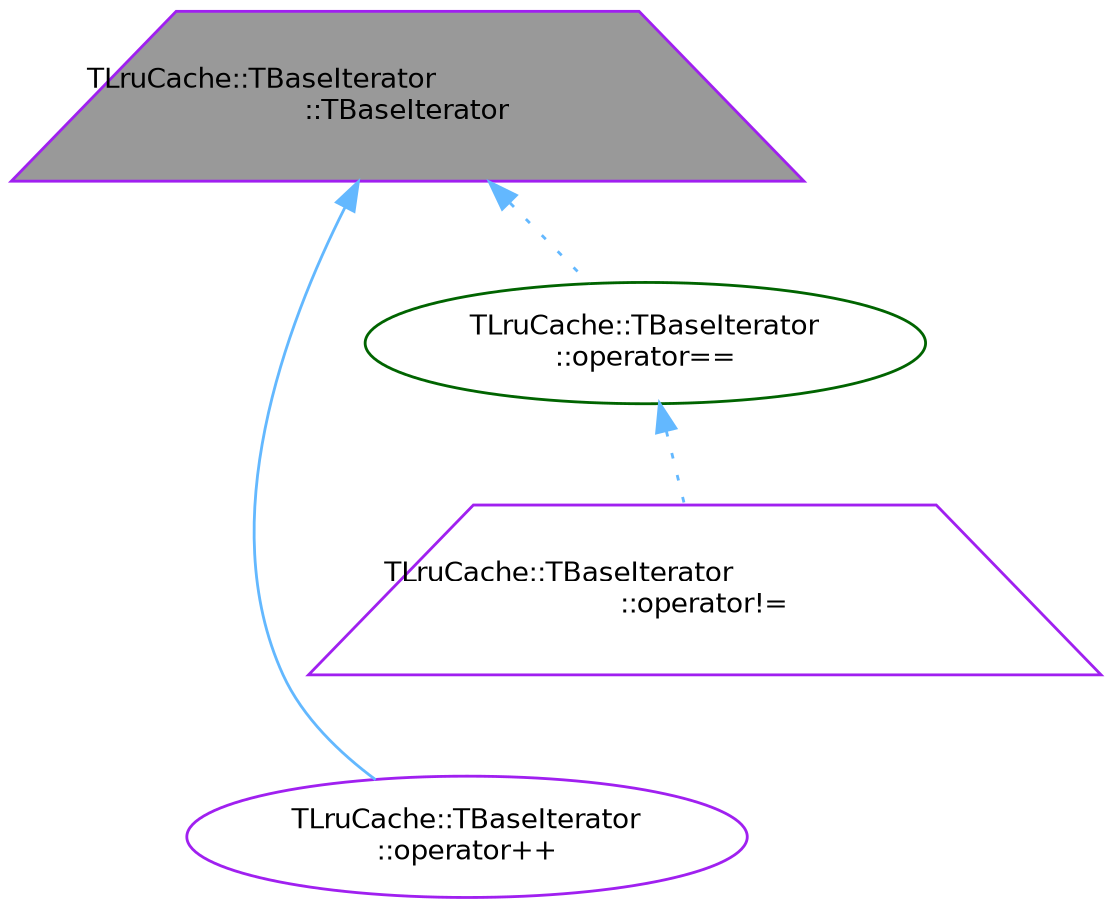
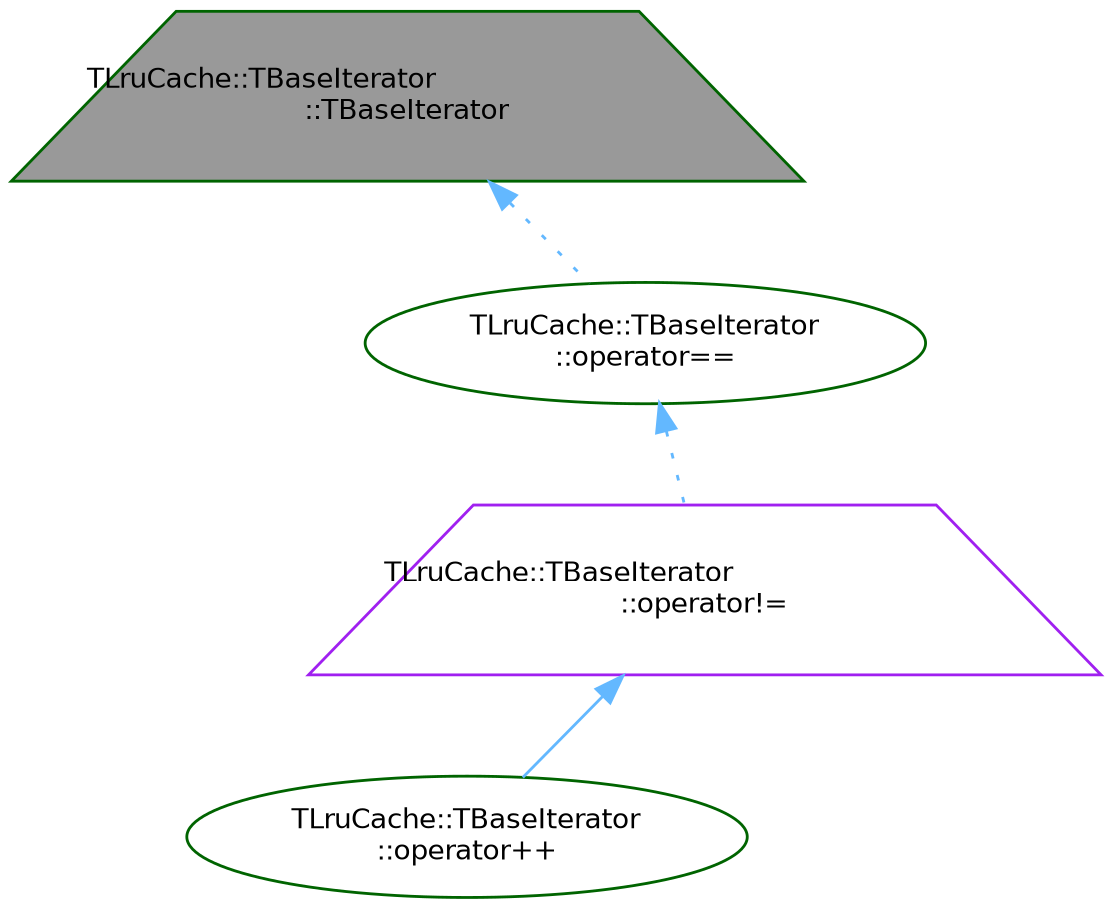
node "TLruCache::TBaseIterator ::TBaseIterator": color purple -> darkgreen
edge "TLruCache::TBaseIterator ::operator++" -> "TLruCache::TBaseIterator ::TBaseIterator": now "TLruCache::TBaseIterator ::operator++" -> "TLruCache::TBaseIterator ::operator!="
node "TLruCache::TBaseIterator ::operator++": color purple -> darkgreen
